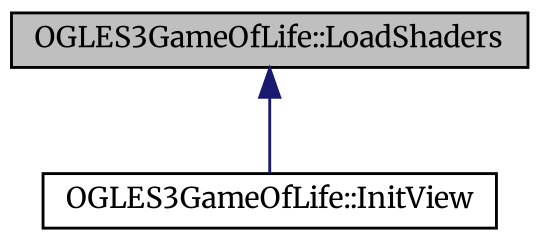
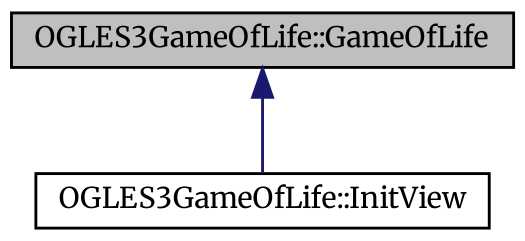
node "OGLES3GameOfLife::LoadShaders": label "OGLES3GameOfLife::LoadShaders" -> "OGLES3GameOfLife::GameOfLife"
